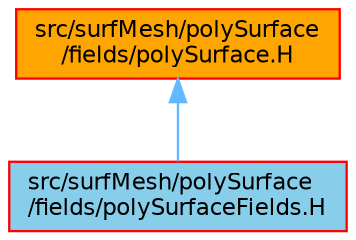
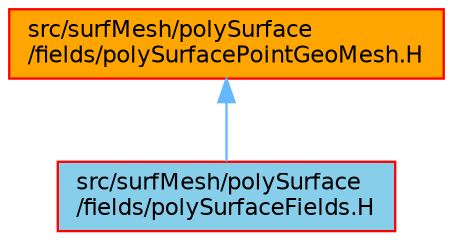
node "src/surfMesh/polySurface /fields/polySurface.H": label "src/surfMesh/polySurface /fields/polySurface.H" -> "src/surfMesh/polySurface /fields/polySurfacePointGeoMesh.H"
